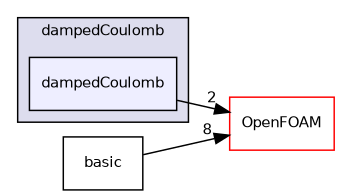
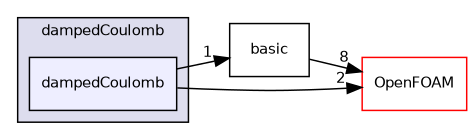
edge "dampedCoulomb" -> "basic": added
